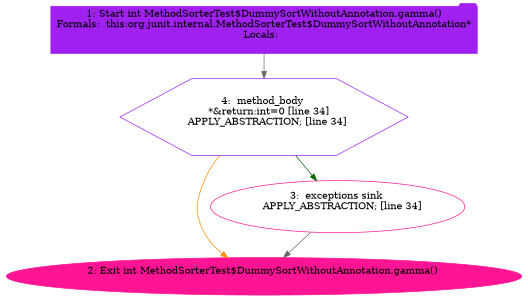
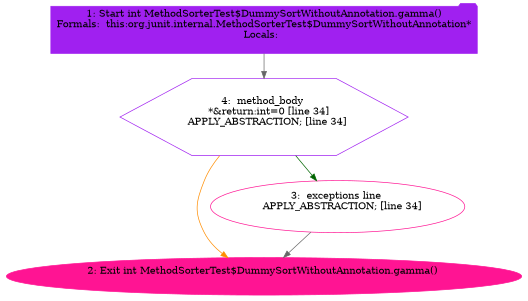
node "3:  exceptions sink APPLY_ABSTRACTION; [line 34]": label "3:  exceptions sink APPLY_ABSTRACTION; [line 34]" -> "3:  exceptions line APPLY_ABSTRACTION; [line 34]"
